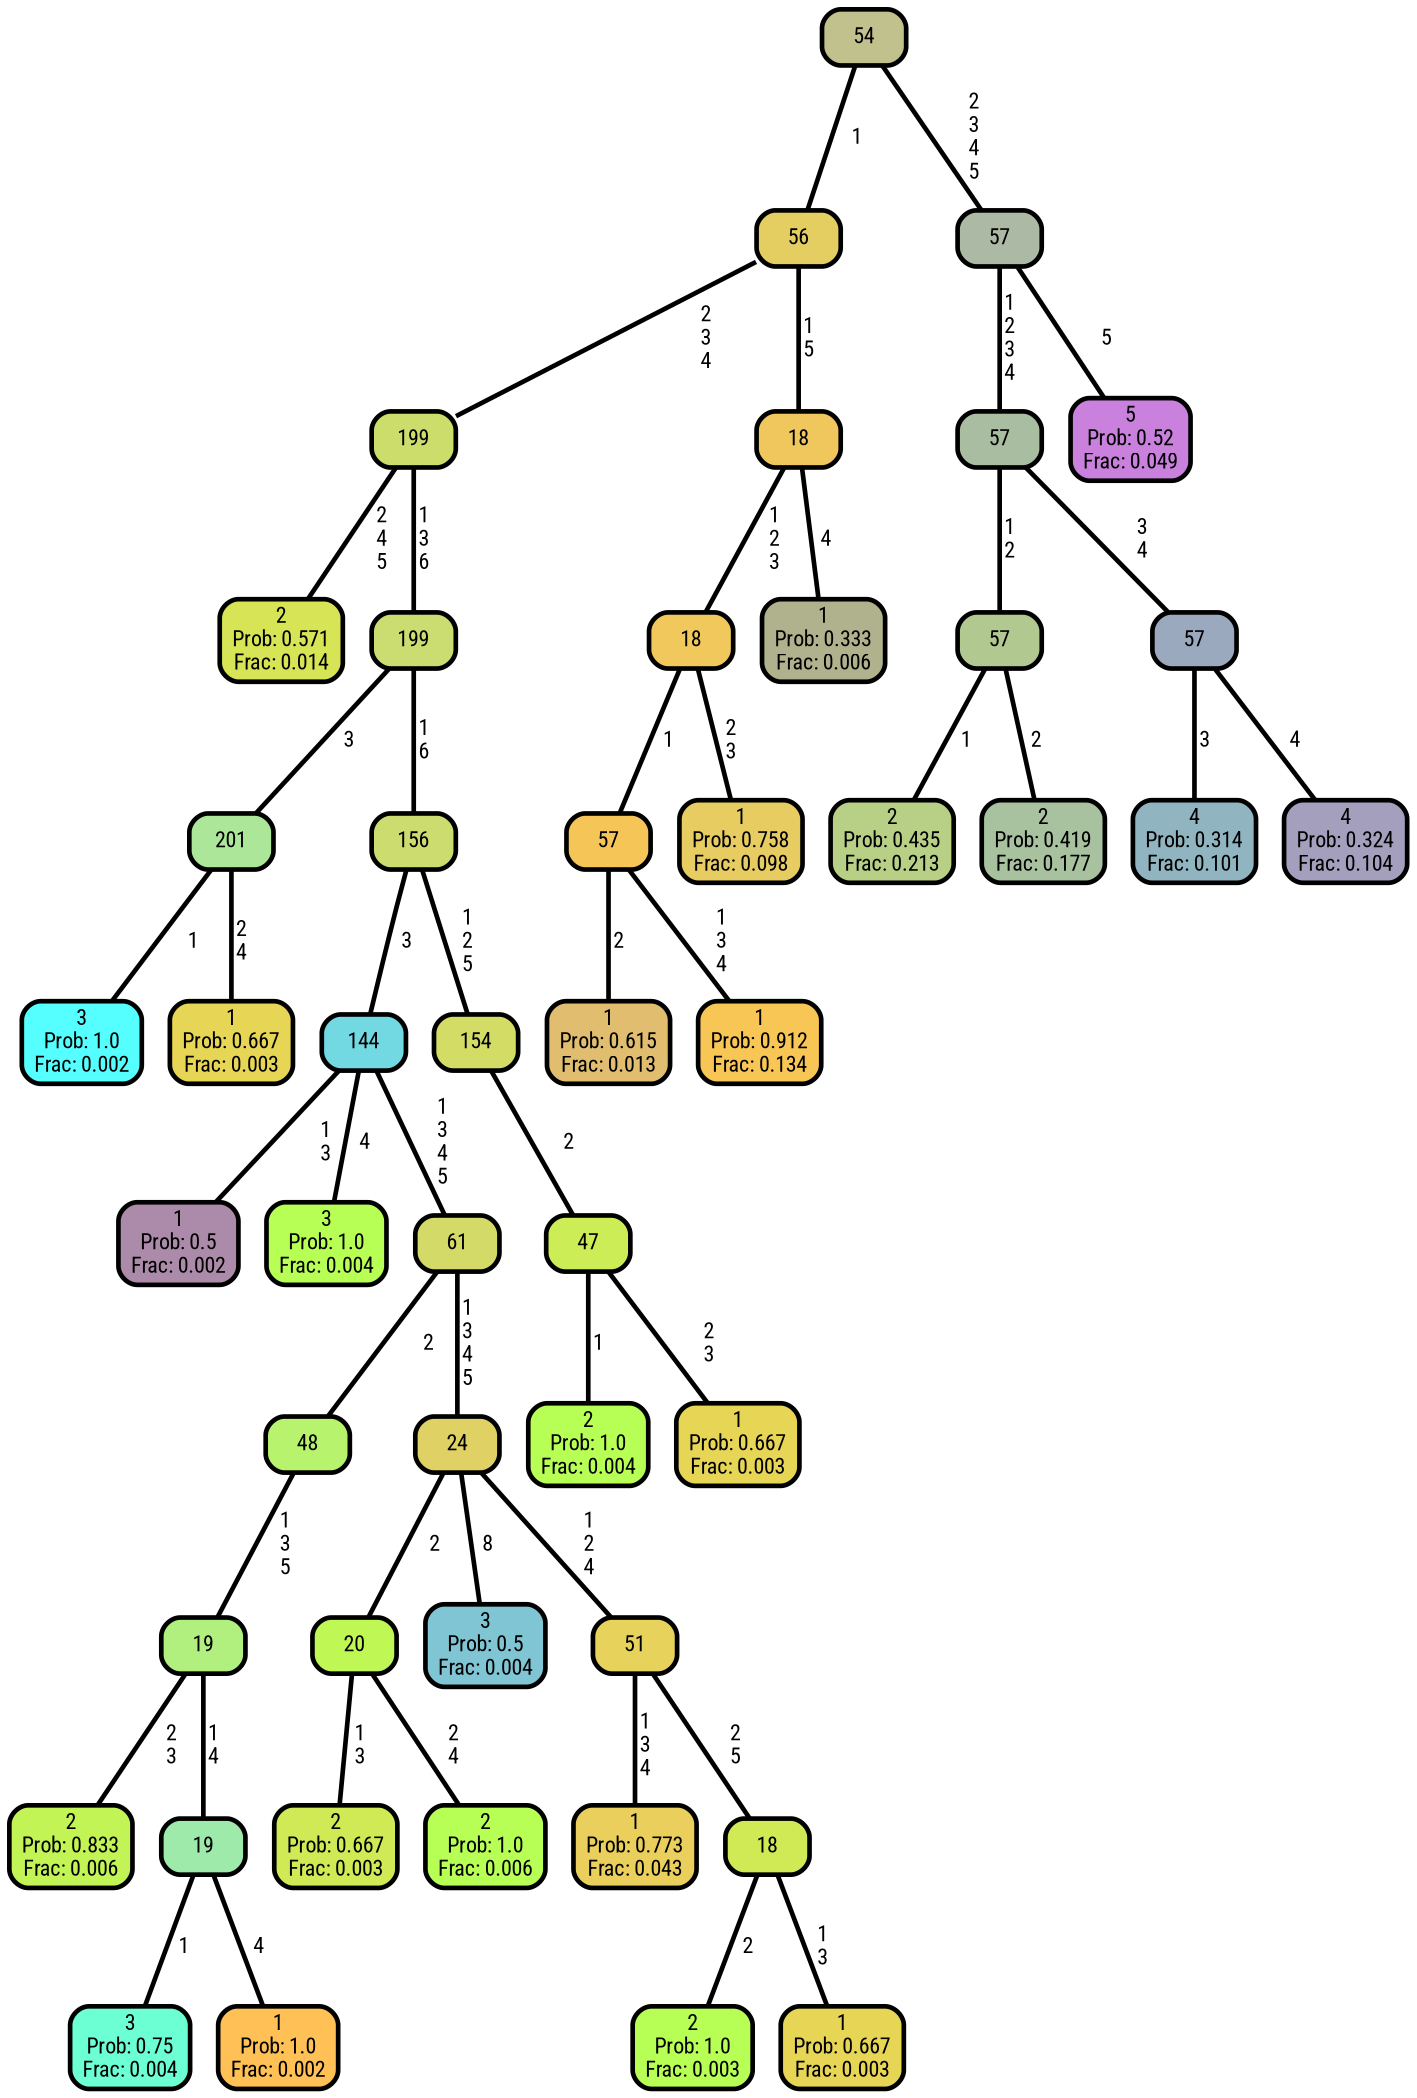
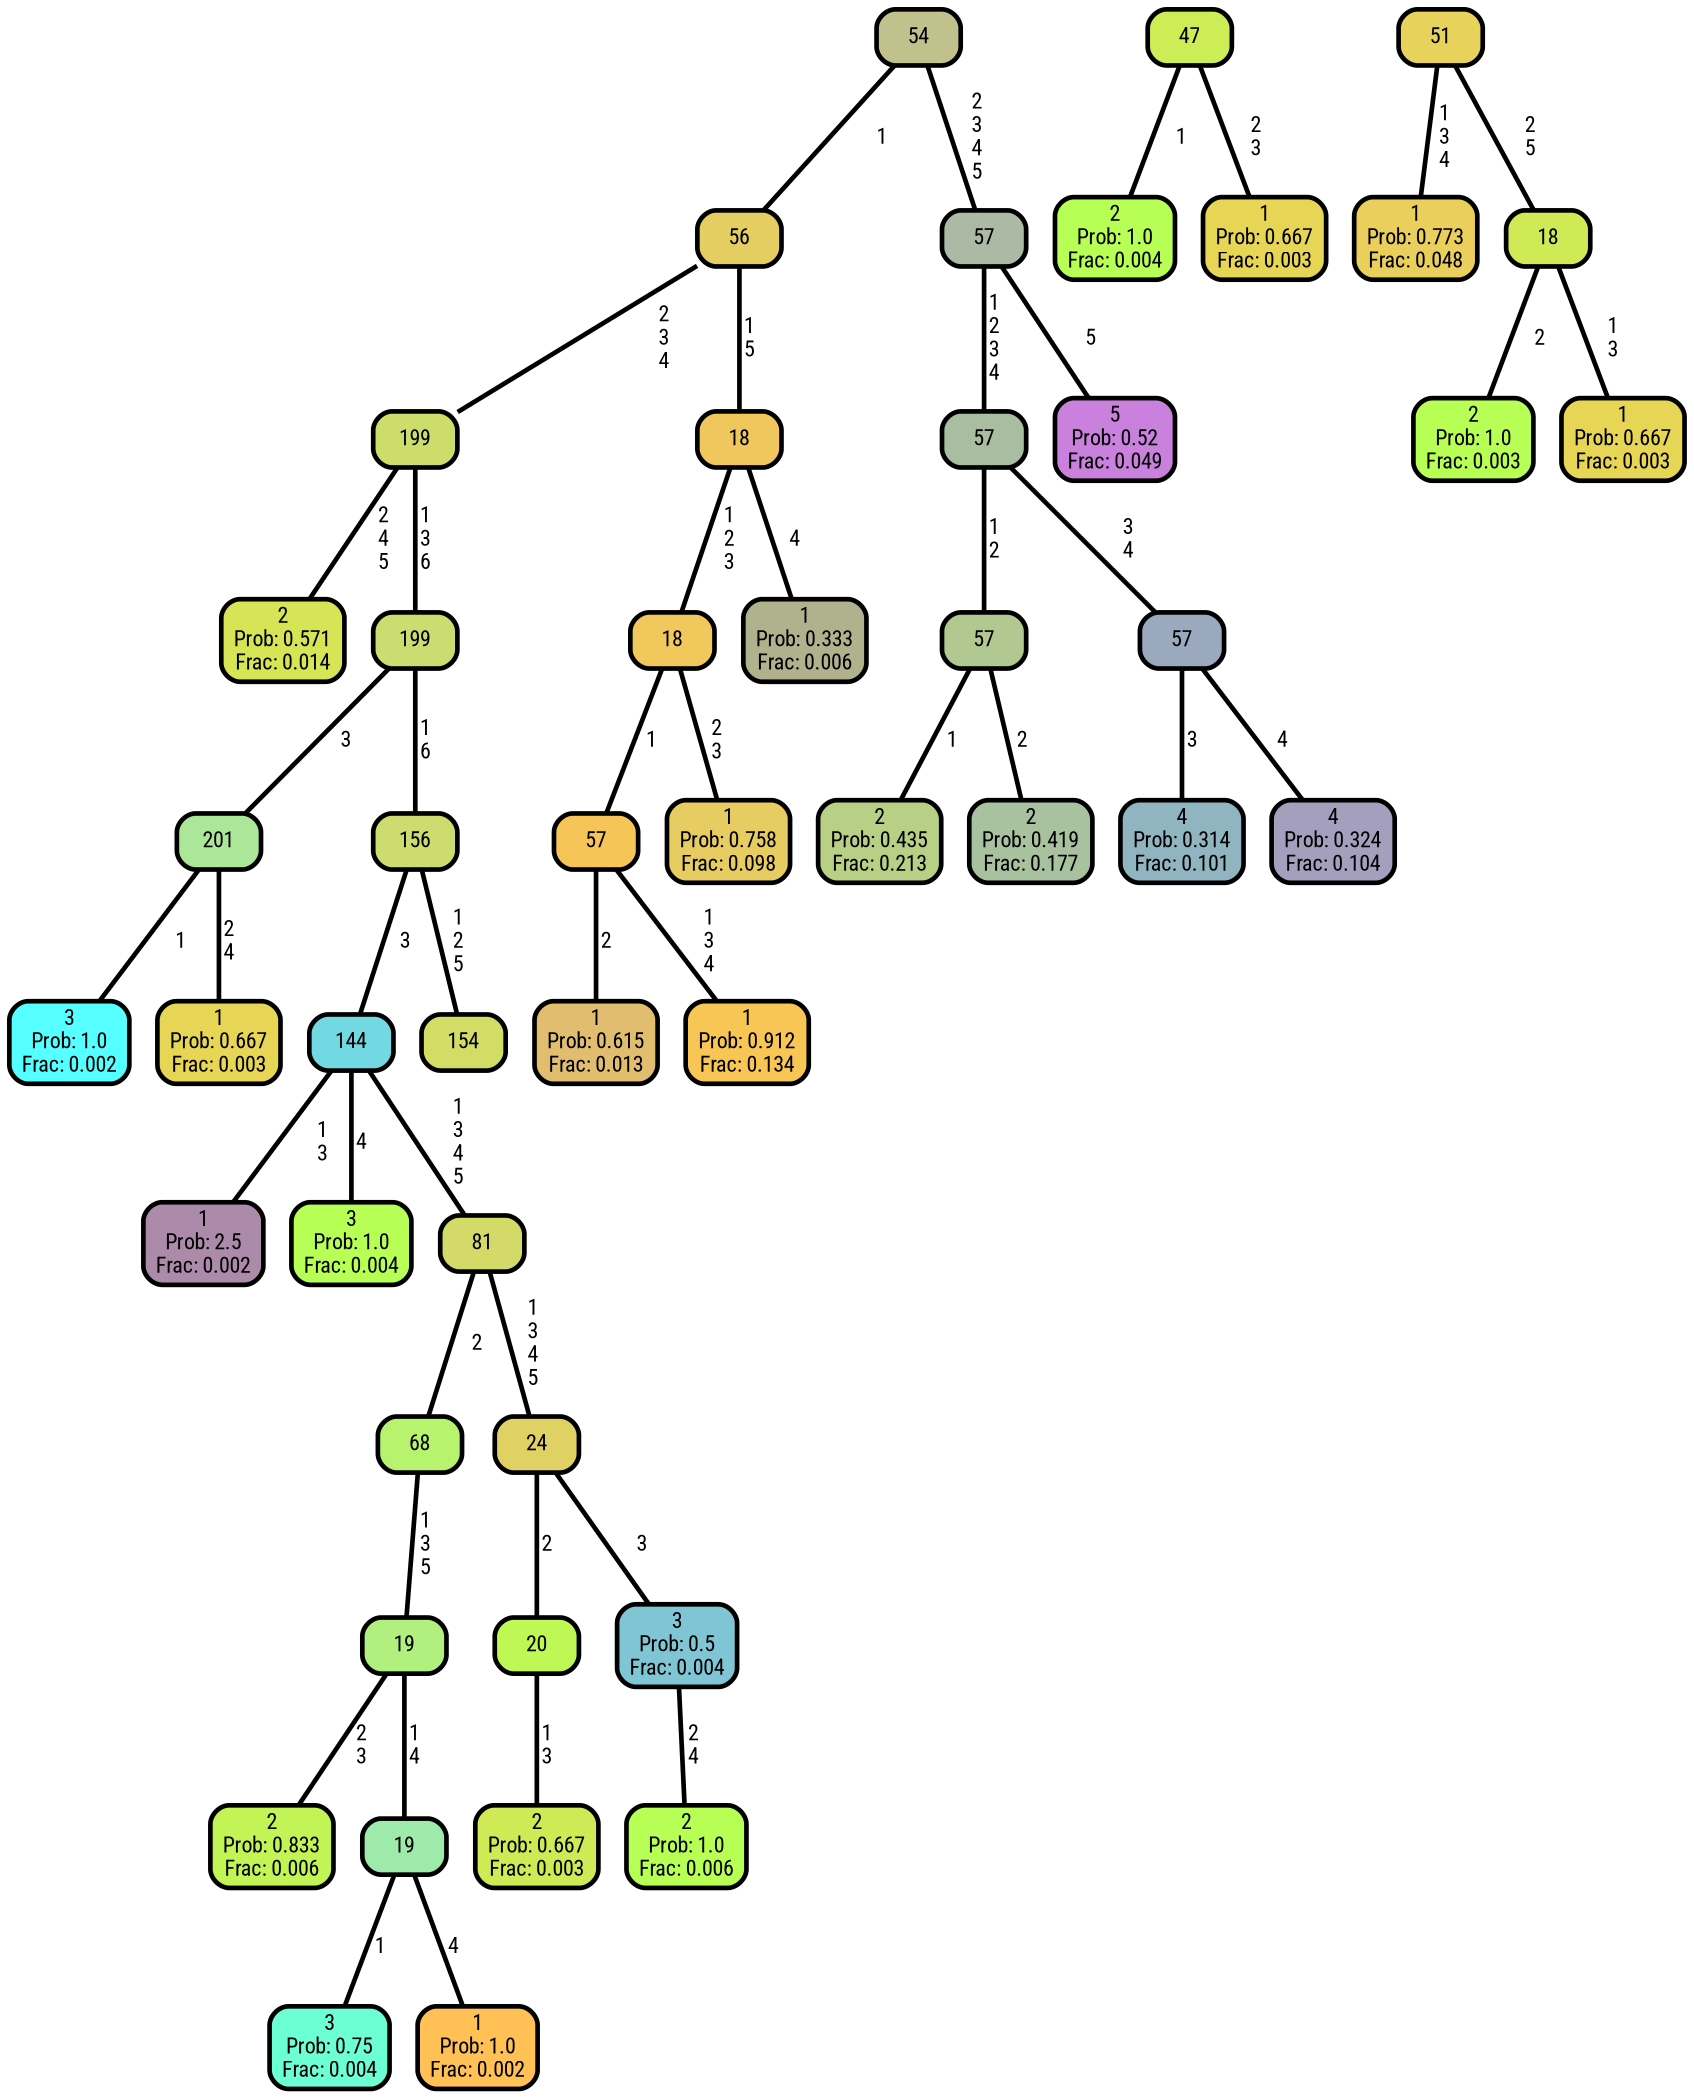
edge "154" -- "47": removed, label "2"
node "1 Prob: 0.5 Frac: 0.002": label "1 Prob: 0.5 Frac: 0.002" -> "1 Prob: 2.5 Frac: 0.002"
node "61": label "61" -> "81"
node "48": label "48" -> "68"
edge "24" -- "3 Prob: 0.5 Frac: 0.004": label " 8" -> " 3"
edge "24" -- "51": removed, label "1 2 4"
edge "20" -- "2 Prob: 1.0 Frac: 0.006": now "3 Prob: 0.5 Frac: 0.004" -- "2 Prob: 1.0 Frac: 0.006"
node "1 Prob: 0.773 Frac: 0.043": label "1 Prob: 0.773 Frac: 0.043" -> "1 Prob: 0.773 Frac: 0.048"
